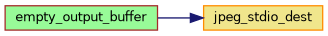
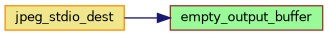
edge "empty_output_buffer" -> "jpeg_stdio_dest": reversed
